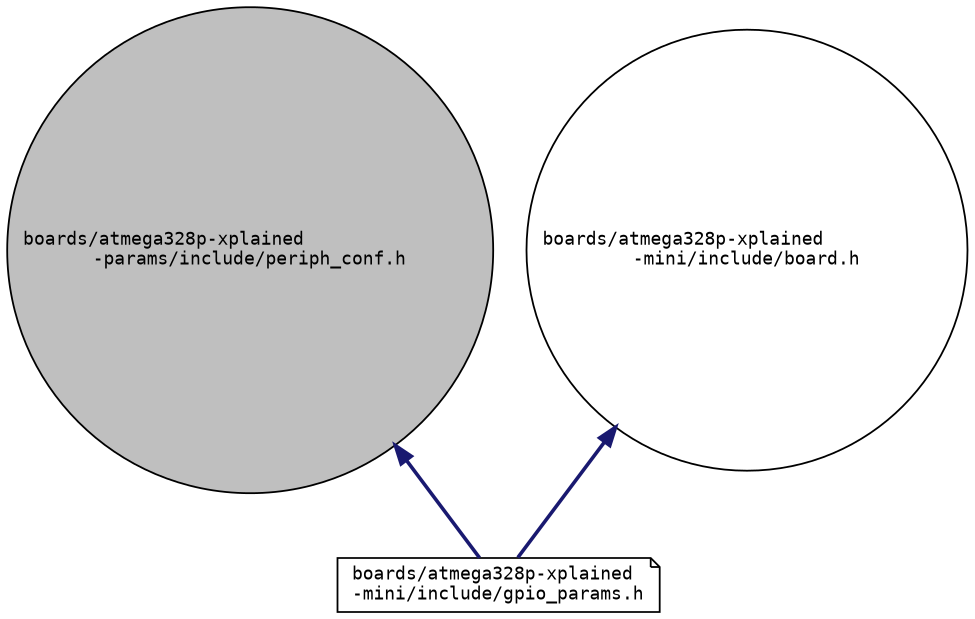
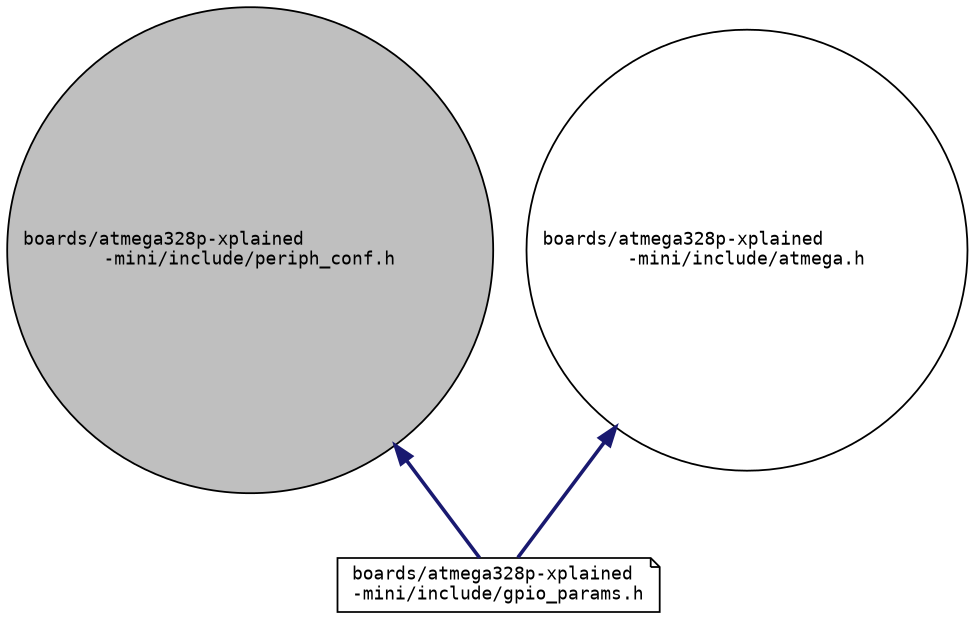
node "boards/atmega328p-xplained -params/include/periph_conf.h": label "boards/atmega328p-xplained -params/include/periph_conf.h" -> "boards/atmega328p-xplained -mini/include/periph_conf.h"
node "boards/atmega328p-xplained -mini/include/board.h": label "boards/atmega328p-xplained -mini/include/board.h" -> "boards/atmega328p-xplained -mini/include/atmega.h"
